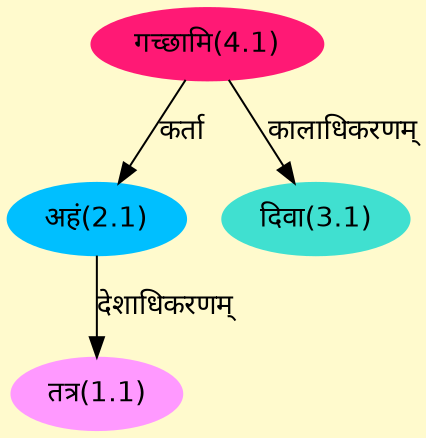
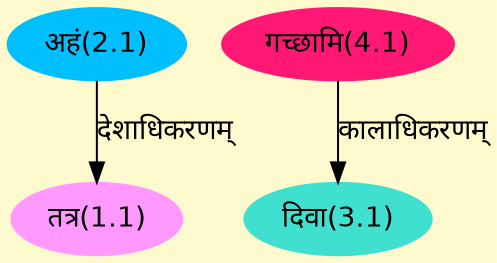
edge "गच्छामि(4.1)" -> "अहं(2.1)": removed, label "कर्ता"
